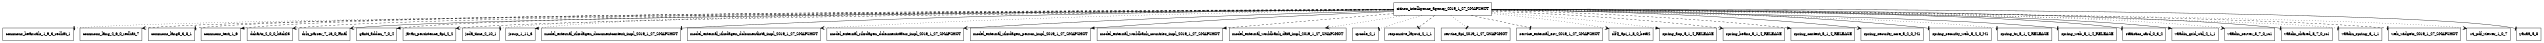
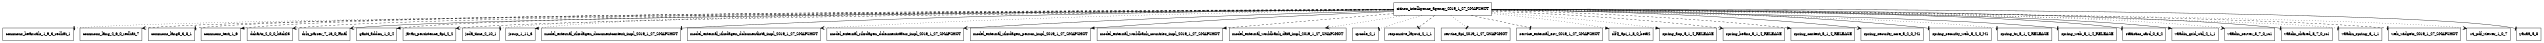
edge "citizen_intelligence_agency_2019_1_27_SNAPSHOT" -> "slf4j_api_1_8_0_beta2": arrowhead vee -> normal
node "gantt_addon_7_0_4": label "gantt_addon_7_0_4" -> "gantt_addon_1_0_4"
